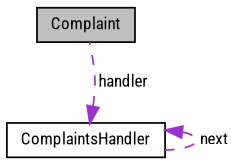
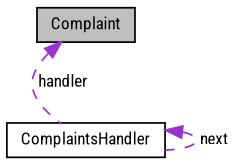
edge "Complaint" -> "ComplaintsHandler": reversed
